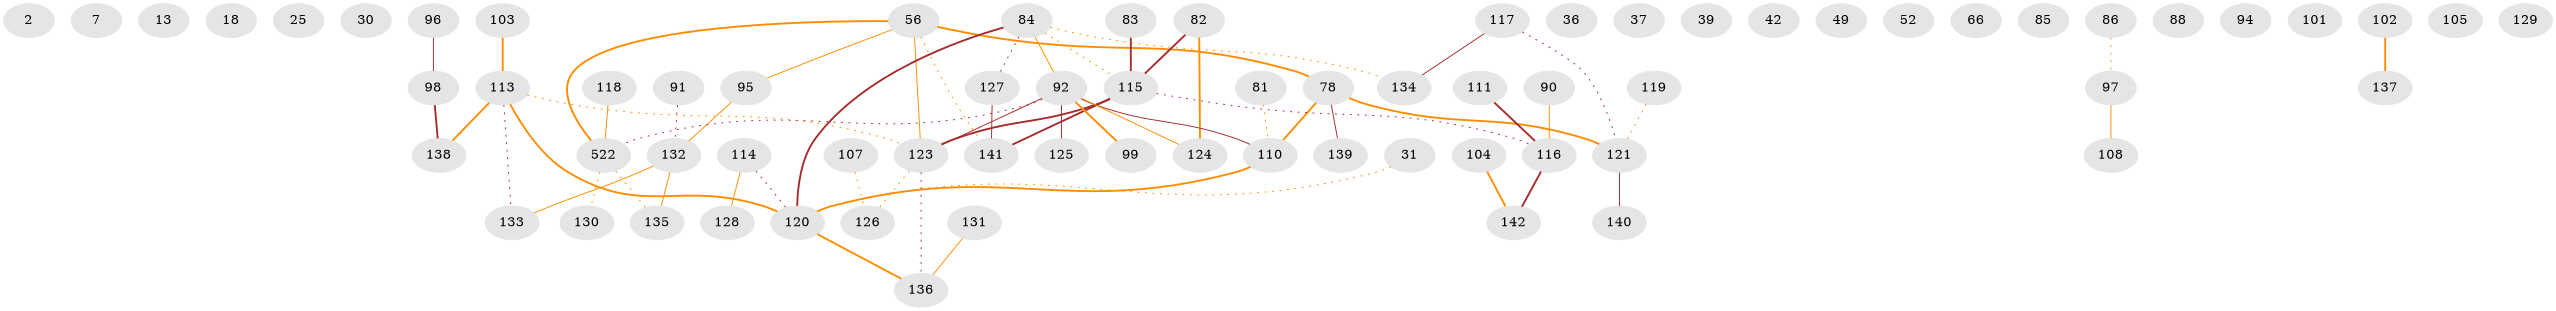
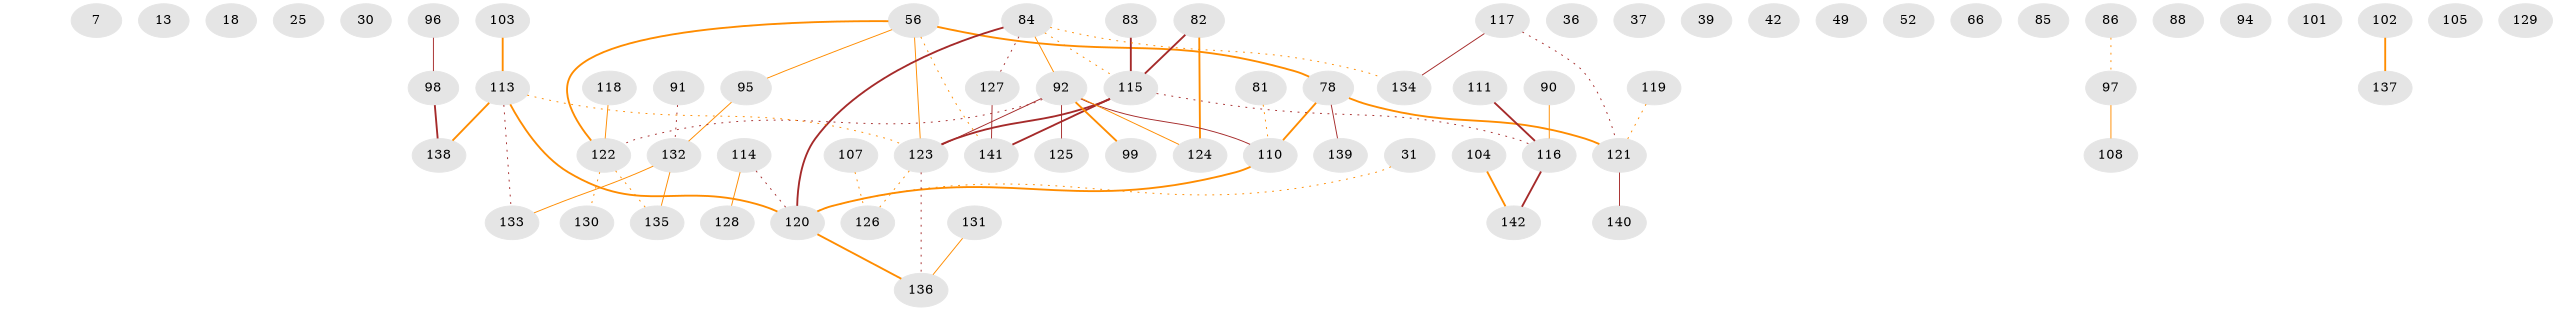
node "2": removed
node "522": label "522" -> "122"
